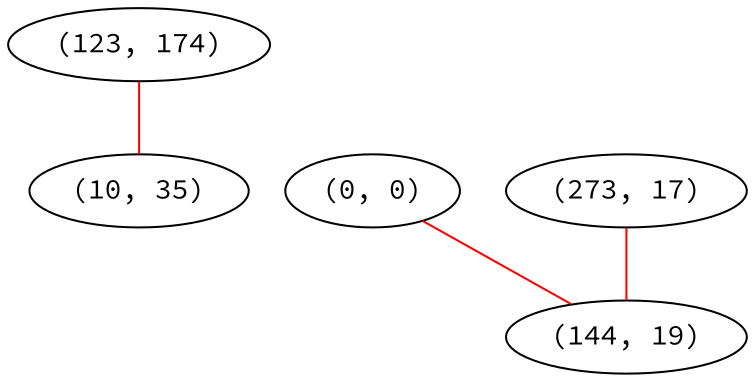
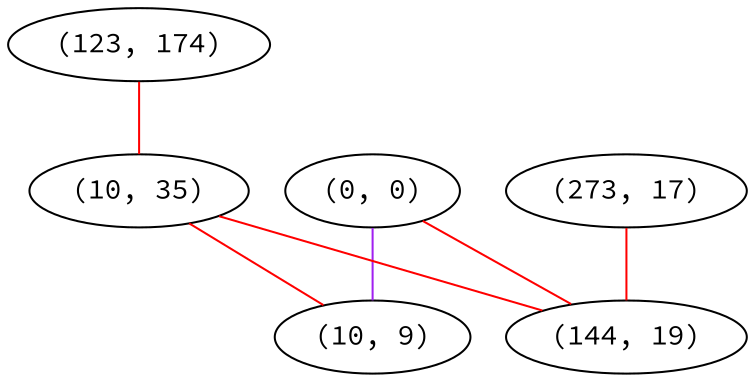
edge "(10, 35)" -- "(144, 19)": added
node "(10, 9)": added
